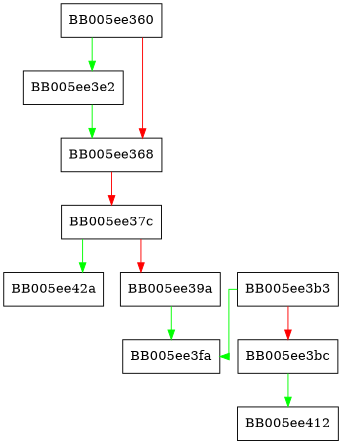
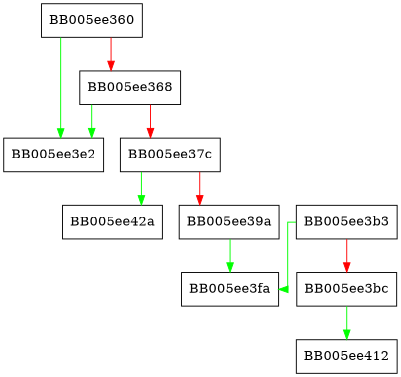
edge "BB005ee3e2" -> "BB005ee368": reversed
